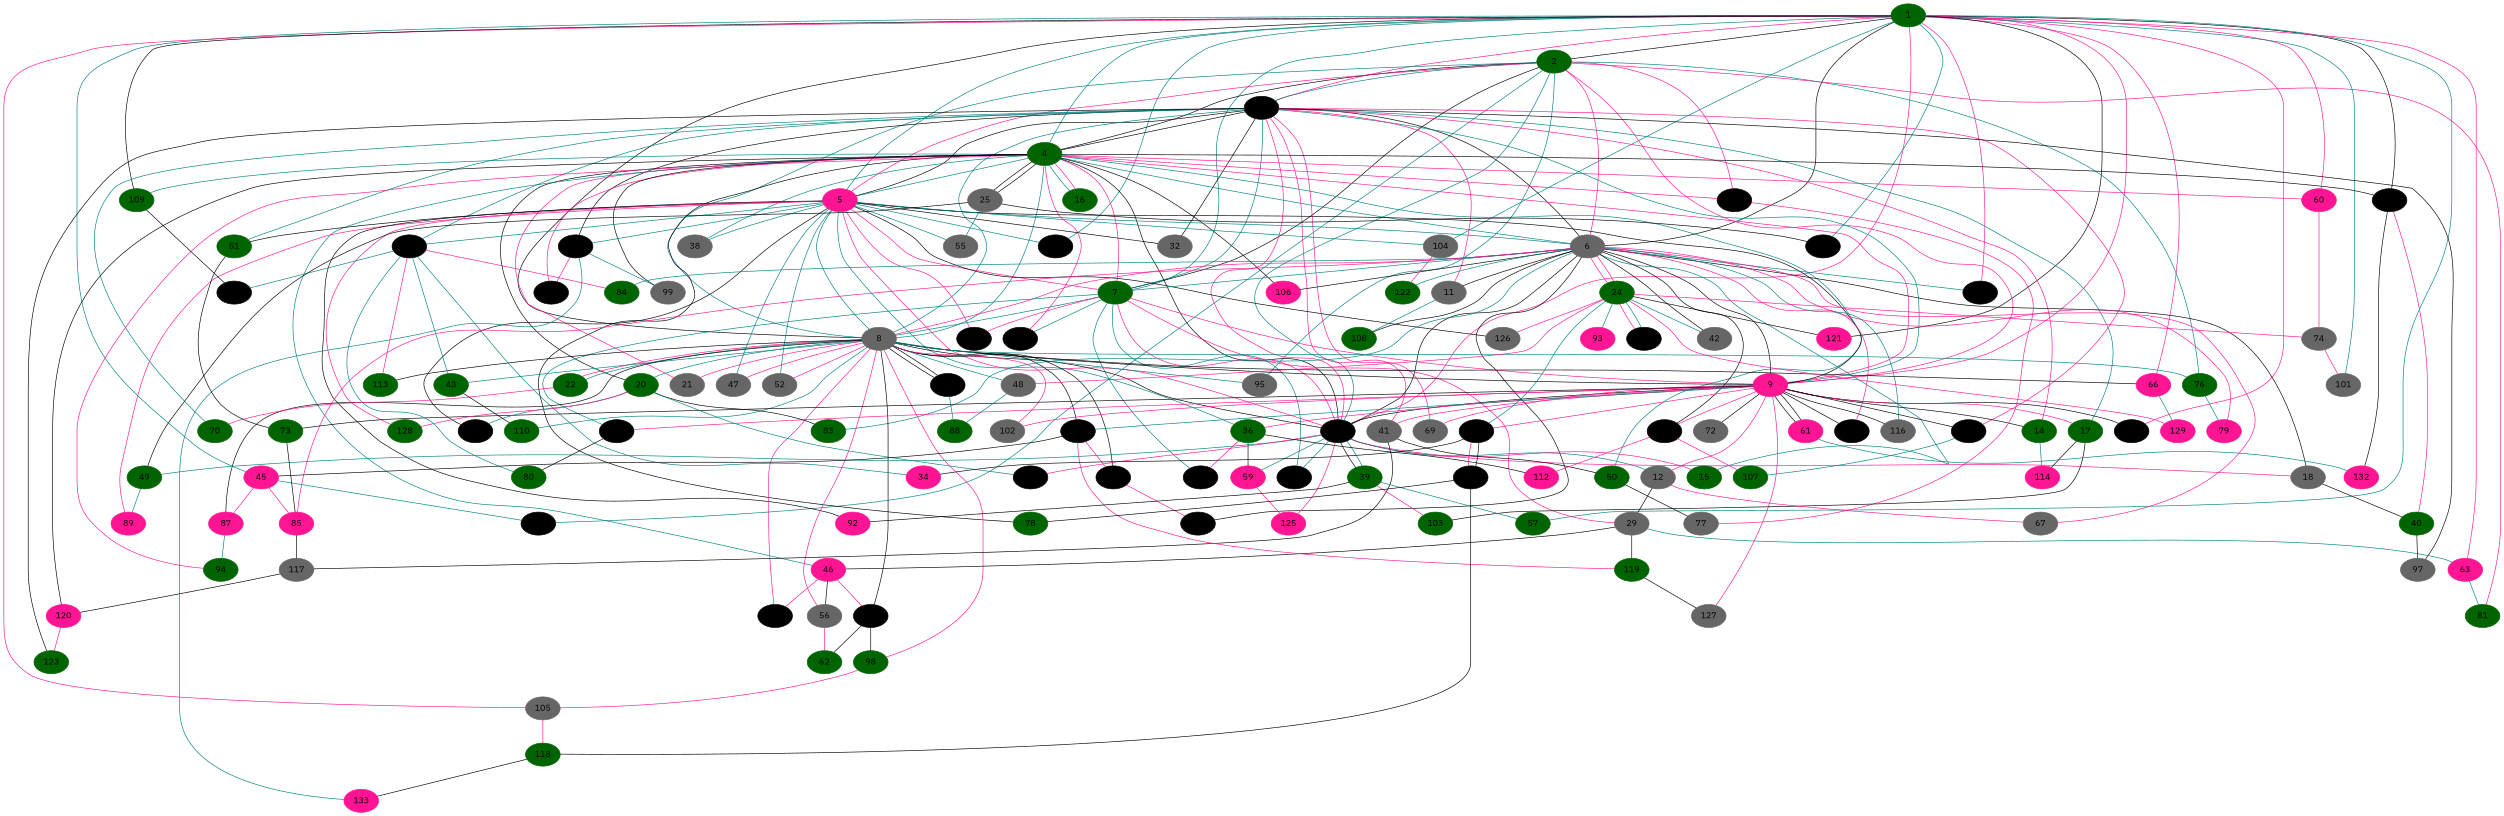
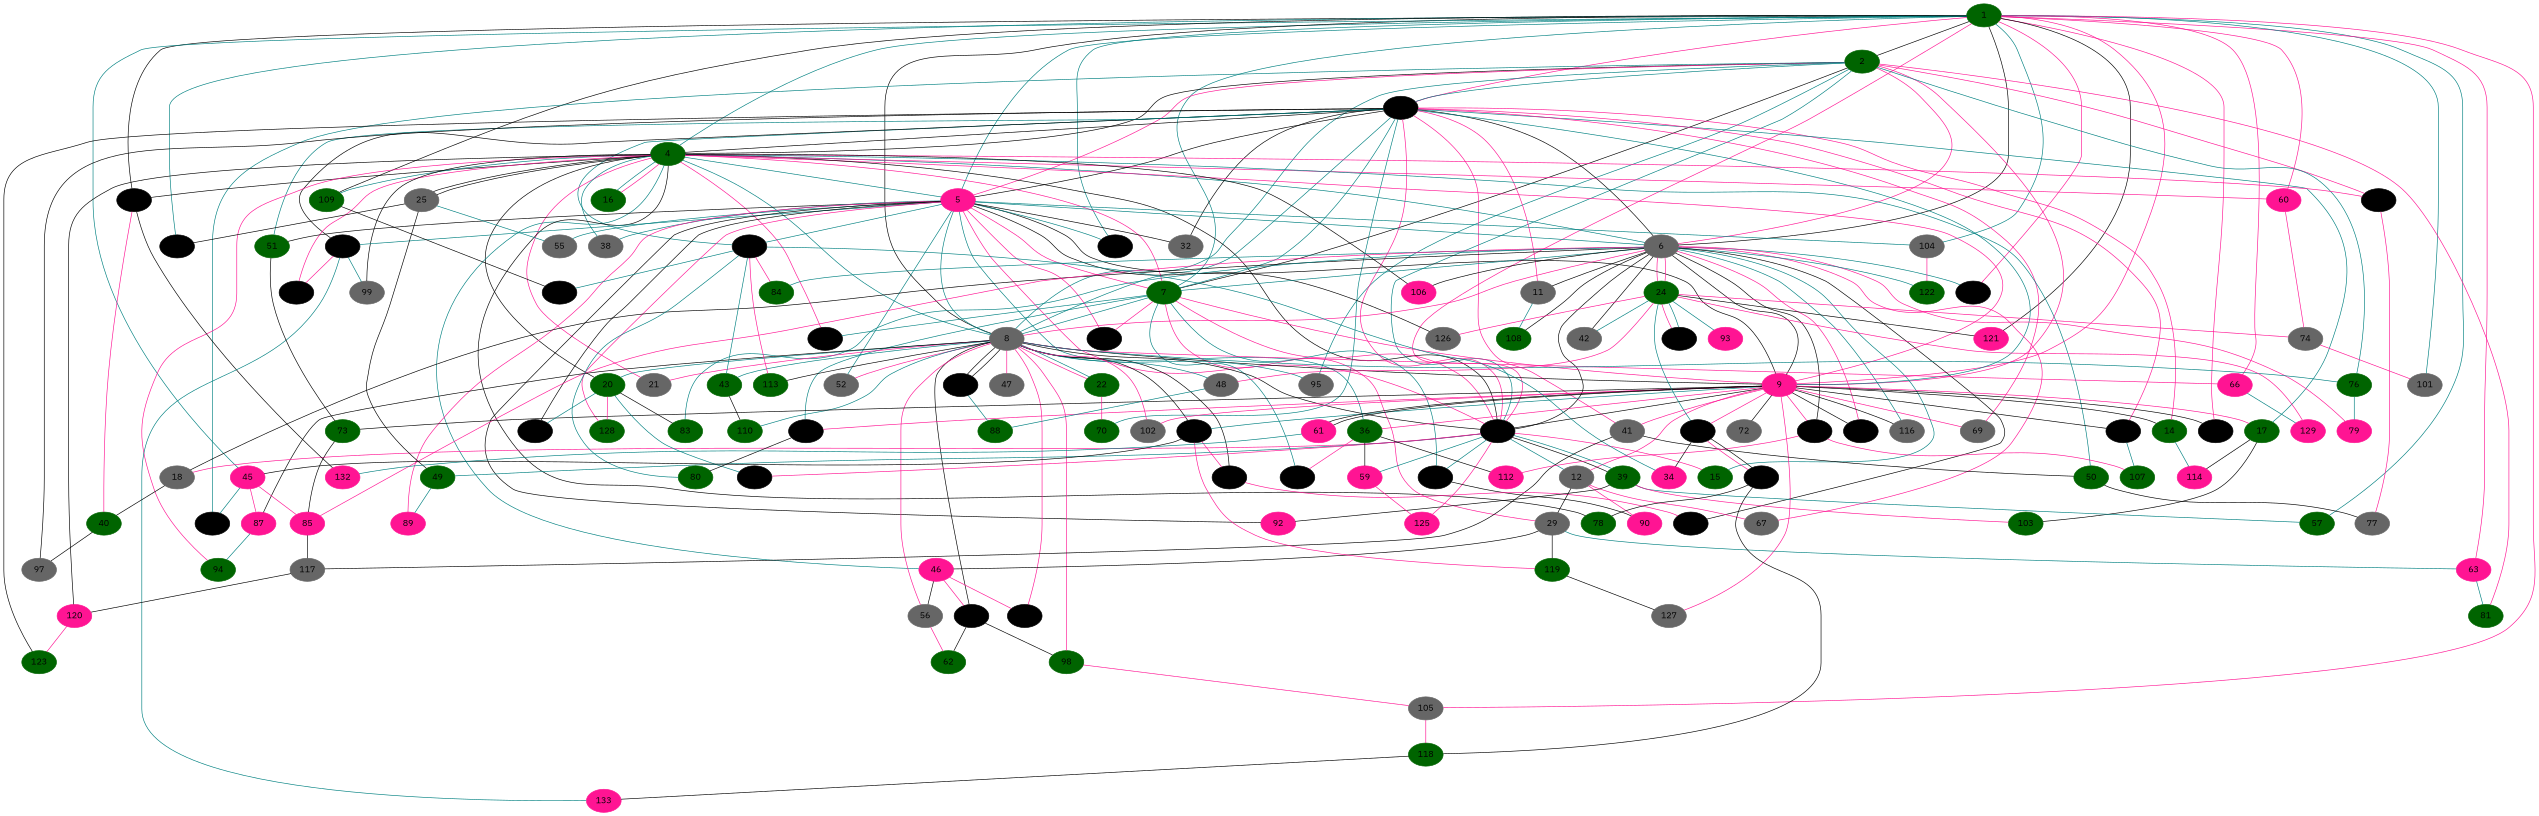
edge "5" -- "47": removed
edge "8" -- "66": color black -> deeppink
node "90": added
